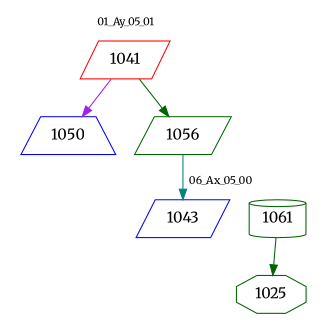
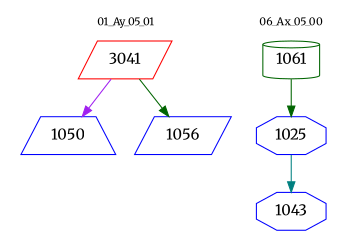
node "1041": label "1041" -> "3041"
node "1056": color darkgreen -> blue
edge "1056" -> "1043": now "1025" -> "1043"
node "1043": shape parallelogram -> octagon
node "1025": color darkgreen -> blue
